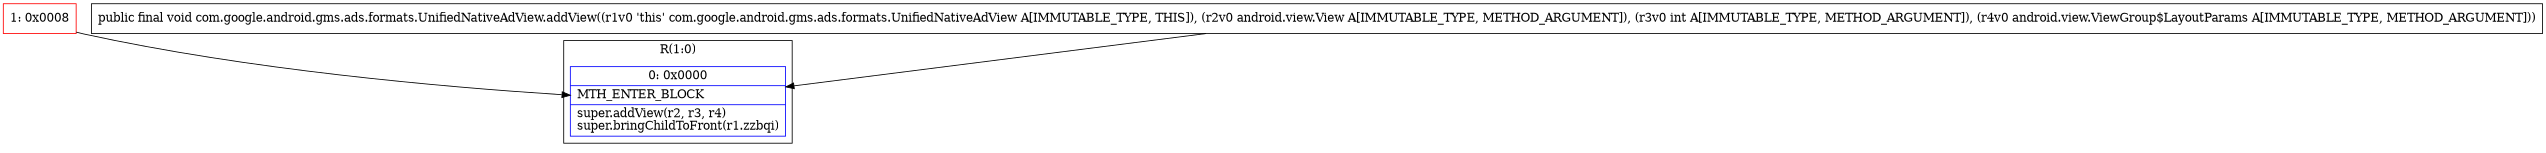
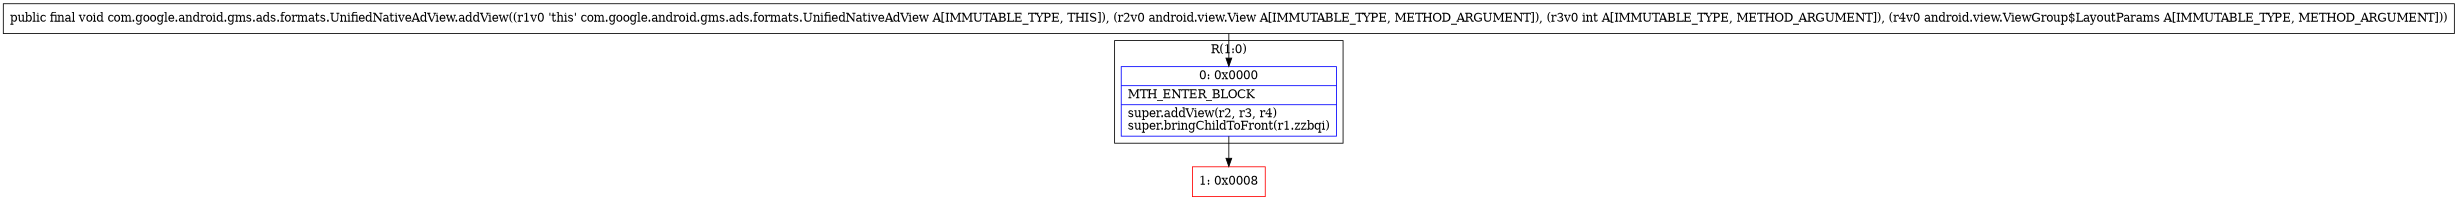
edge "1: 0x0008" -> "0: 0x0000": reversed
